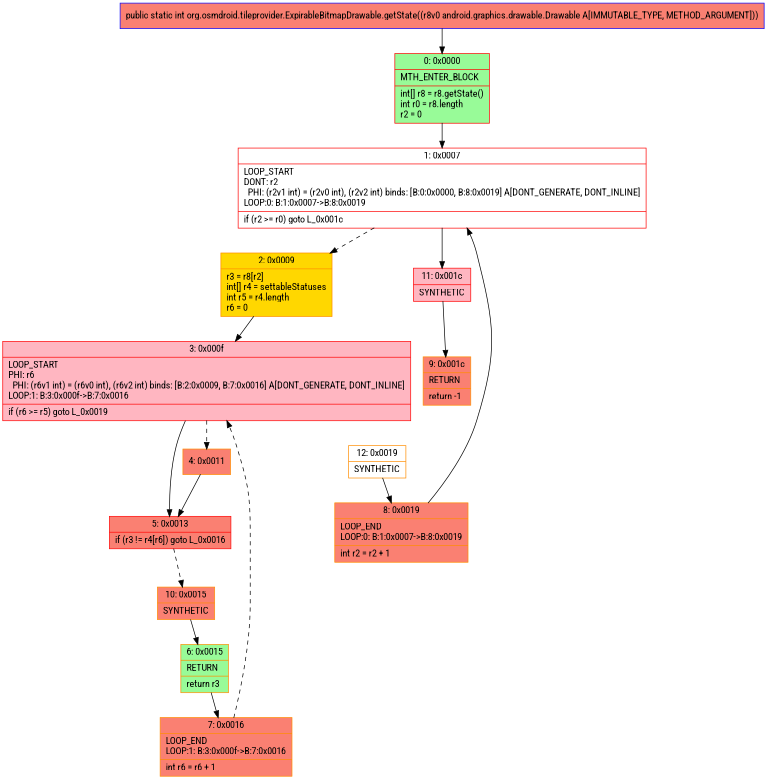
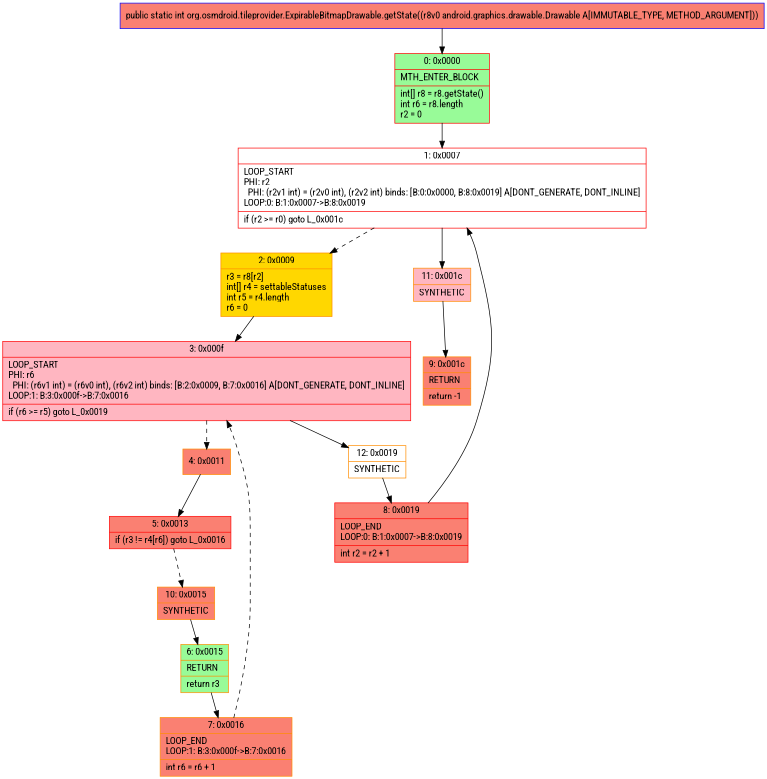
node "0: 0x0000": text "int r0 = r8.length" -> "int r6 = r8.length"
node "1: 0x0007": text "DONT: r2" -> "PHI: r2"
node "11: 0x001c": color red -> darkorange
edge "3: 0x000f" -> "5: 0x0013": now "3: 0x000f" -> "12: 0x0019"
node "8: 0x0019": color darkorange -> red
